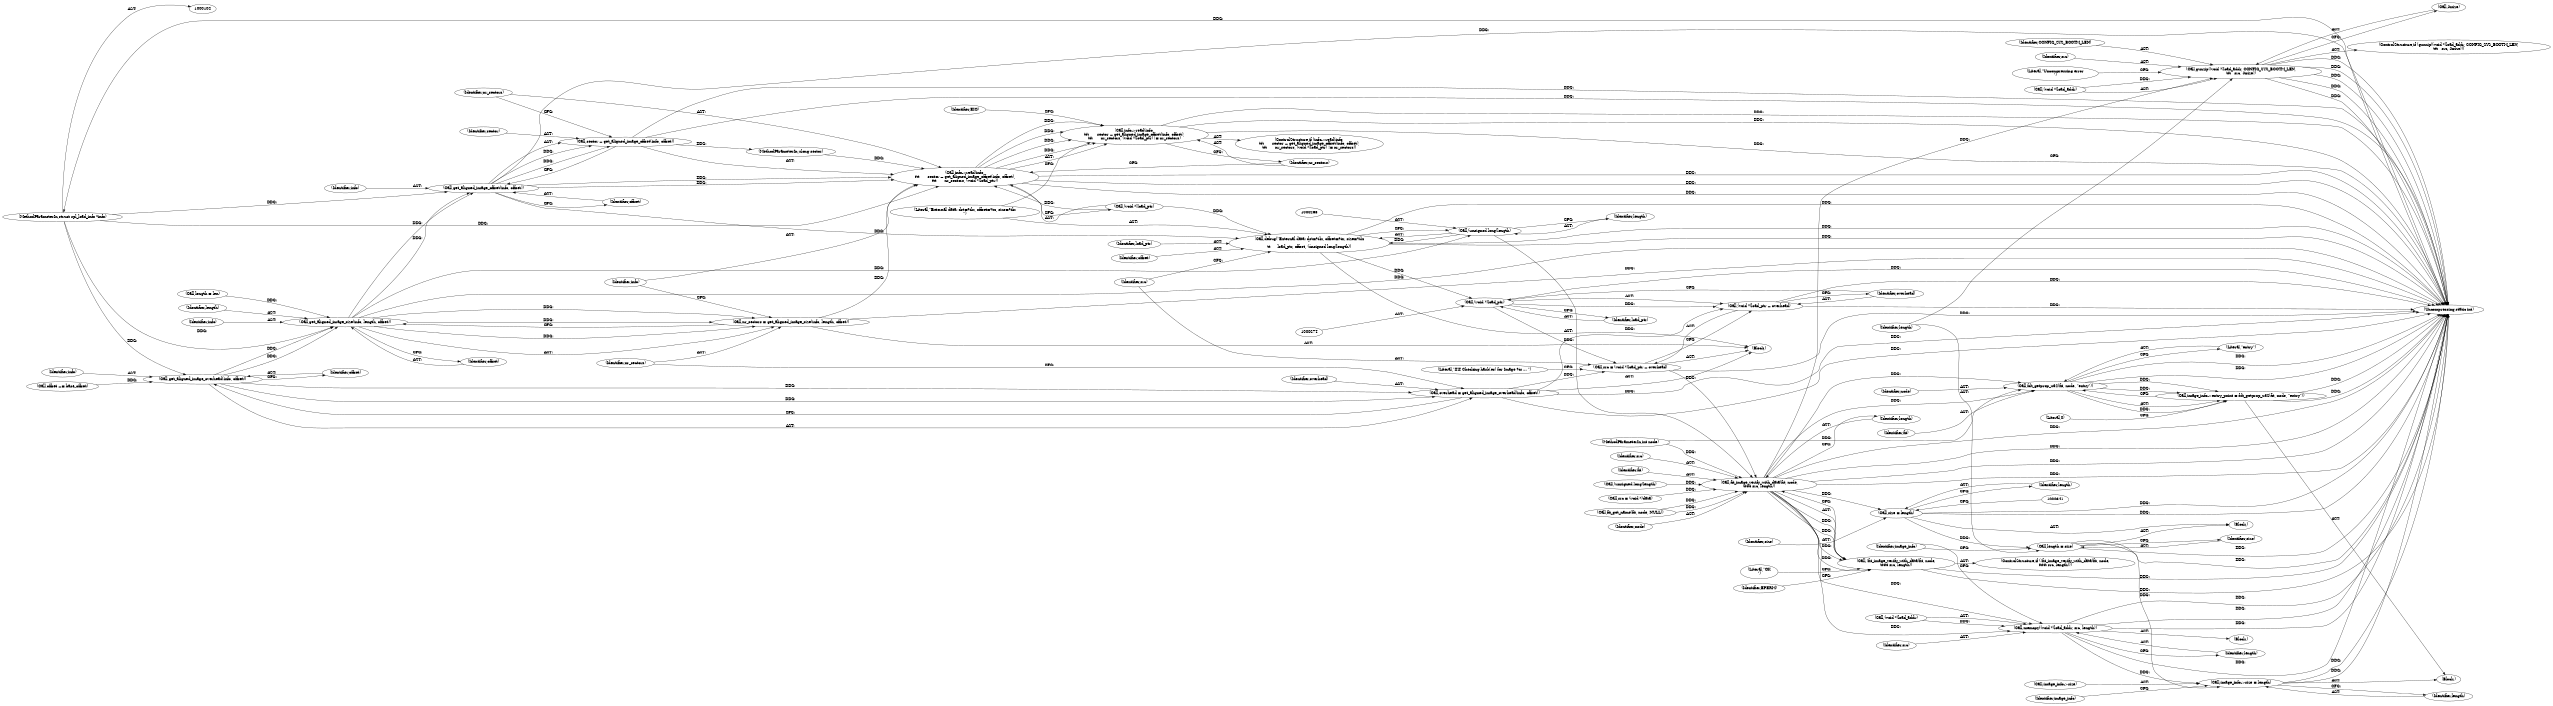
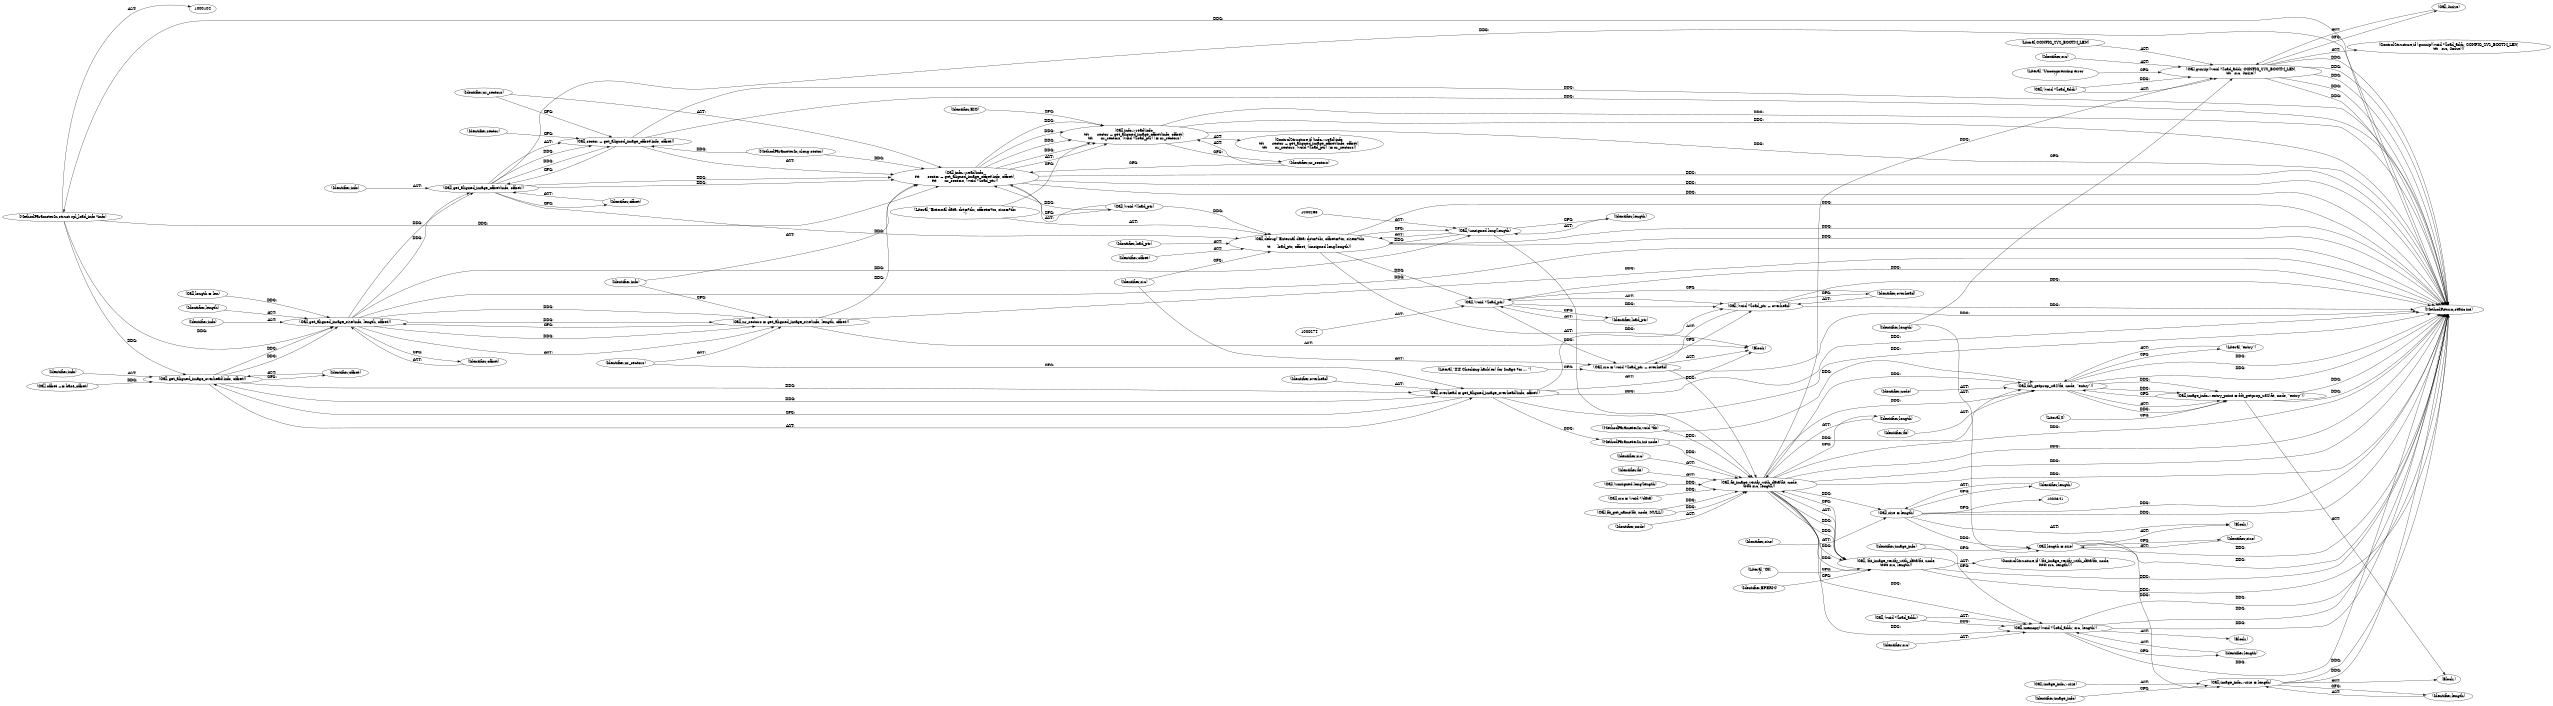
node "(Identifier,CONFIG_SYS_BOOTM_LEN)": label "(Identifier,CONFIG_SYS_BOOTM_LEN)" -> "(Literal,CONFIG_SYS_BOOTM_LEN)"
edge "(Identifier,sector)" -> "(Call,sector + get_aligned_image_offset(info, offset))": label "AST: " -> "CFG: "
edge "(Call,sector + get_aligned_image_offset(info, offset))" -> "(MethodParameterIn,ulong sector)": reversed
edge "(MethodParameterIn,struct spl_load_info *info)" -> "(Call,get_aligned_image_offset(info, offset))": removed, label "DDG:"
node "(Uncompressing,static int)": label "(Uncompressing,static int)" -> "(MethodReturn,static int)"
edge "(Call,overhead = get_aligned_image_overhead(info, offset))" -> "(Call,src = (void *)load_ptr + overhead)": now "(Call,overhead = get_aligned_image_overhead(info, offset))" -> "(MethodParameterIn,int node)"
node "(MethodParameterIn,void *fit)": added
edge "1000341" -> "(Call,size = length)": reversed
edge "(Call,memcpy((void *)load_addr, src, length))" -> "(Call,image_info->size = length)": removed, label "DDG:"
